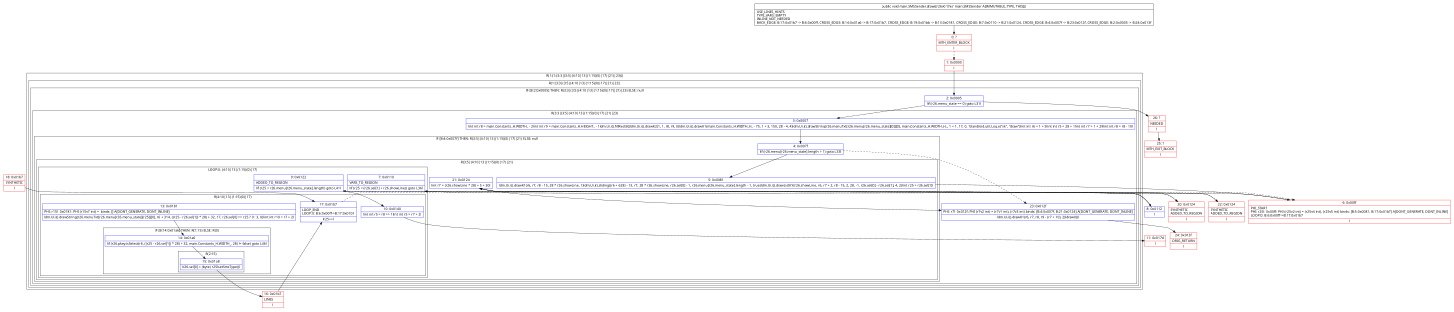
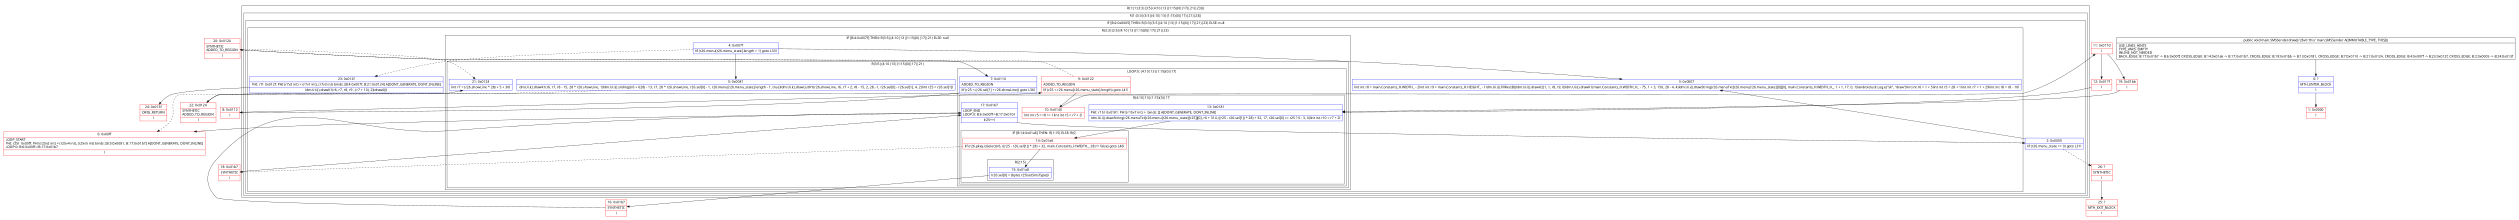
node "0: ?": color red -> blue
edge "0: ?" -> "1: 0x0000": style dashed -> solid
edge "1: 0x0000" -> "2: 0x0005": now "17: 0x01b7" -> "2: 0x0005"
node "12: 0x017f": added
node "19: 0x01bb": added
edge "2: 0x0005" -> "26: ?": style solid -> dashed
node "26: ?": text "NEEDED" -> "SYNTHETIC"
edge "3: 0x0007" -> "4: 0x007f": reversed
edge "14: 0x01a6" -> "18: 0x01b7": added
node "9: 0x0122": color blue -> red
node "7: 0x0110": text "VARS_TO_REGION" -> "ADDED_TO_REGION"
edge "5: 0x0081" -> "6: 0x00ff": style solid -> dashed
edge "17: 0x01b7" -> "6: 0x00ff": style dashed -> solid
edge "7: 0x0110" -> "22: 0x0124": style dashed -> solid
edge "20: 0x0124" -> "21: 0x0124": style solid -> dashed
edge "6: 0x00ff" -> "7: 0x0110": now "20: 0x0124" -> "7: 0x0110"
edge "21: 0x0124" -> "23: 0x012f": removed
node "6: 0x00ff": text "PHI_START" -> "LOOP_START"
node "10: 0x0140": color blue -> red
node "8: 0x0112": color blue -> red
node "14: 0x01a6": color blue -> red
node "16: 0x01b7": text "LINES" -> "SYNTHETIC"
